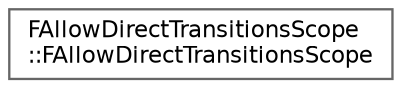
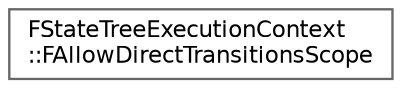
node "FAllowDirectTransitionsScope ::FAllowDirectTransitionsScope": label "FAllowDirectTransitionsScope ::FAllowDirectTransitionsScope" -> "FStateTreeExecutionContext ::FAllowDirectTransitionsScope"
